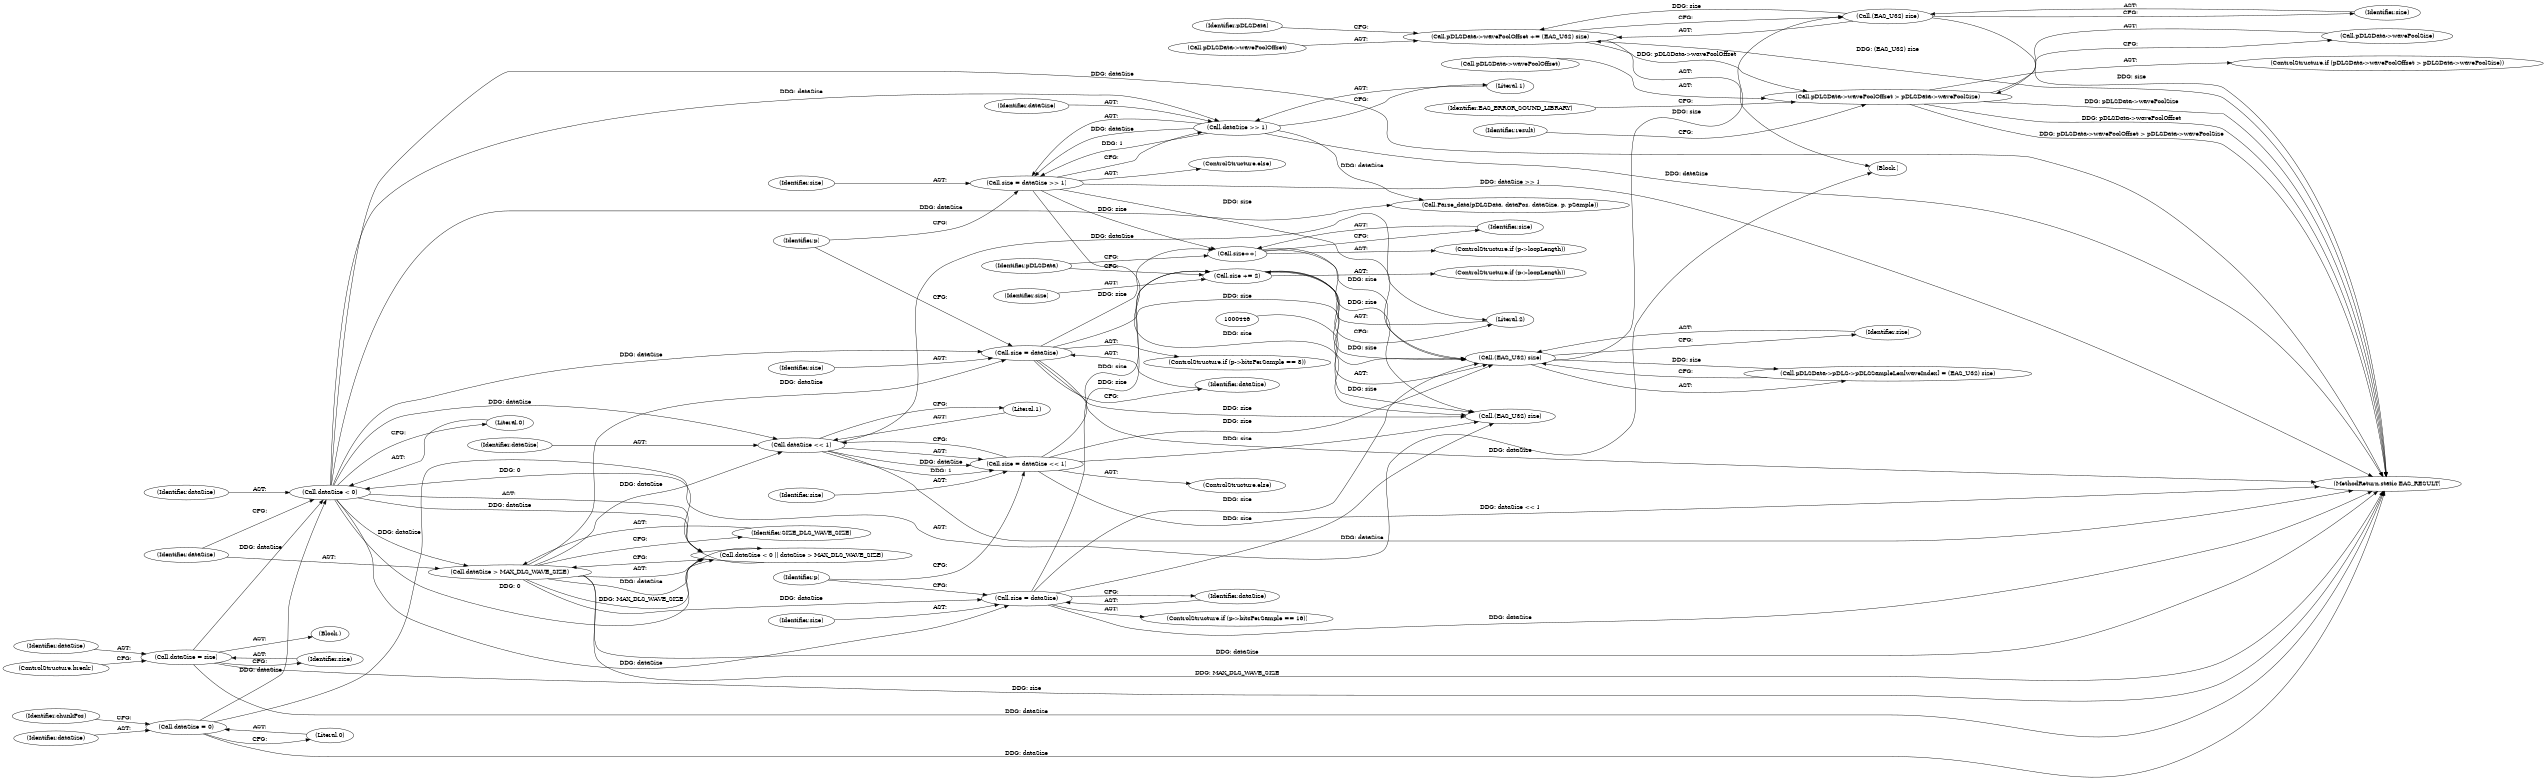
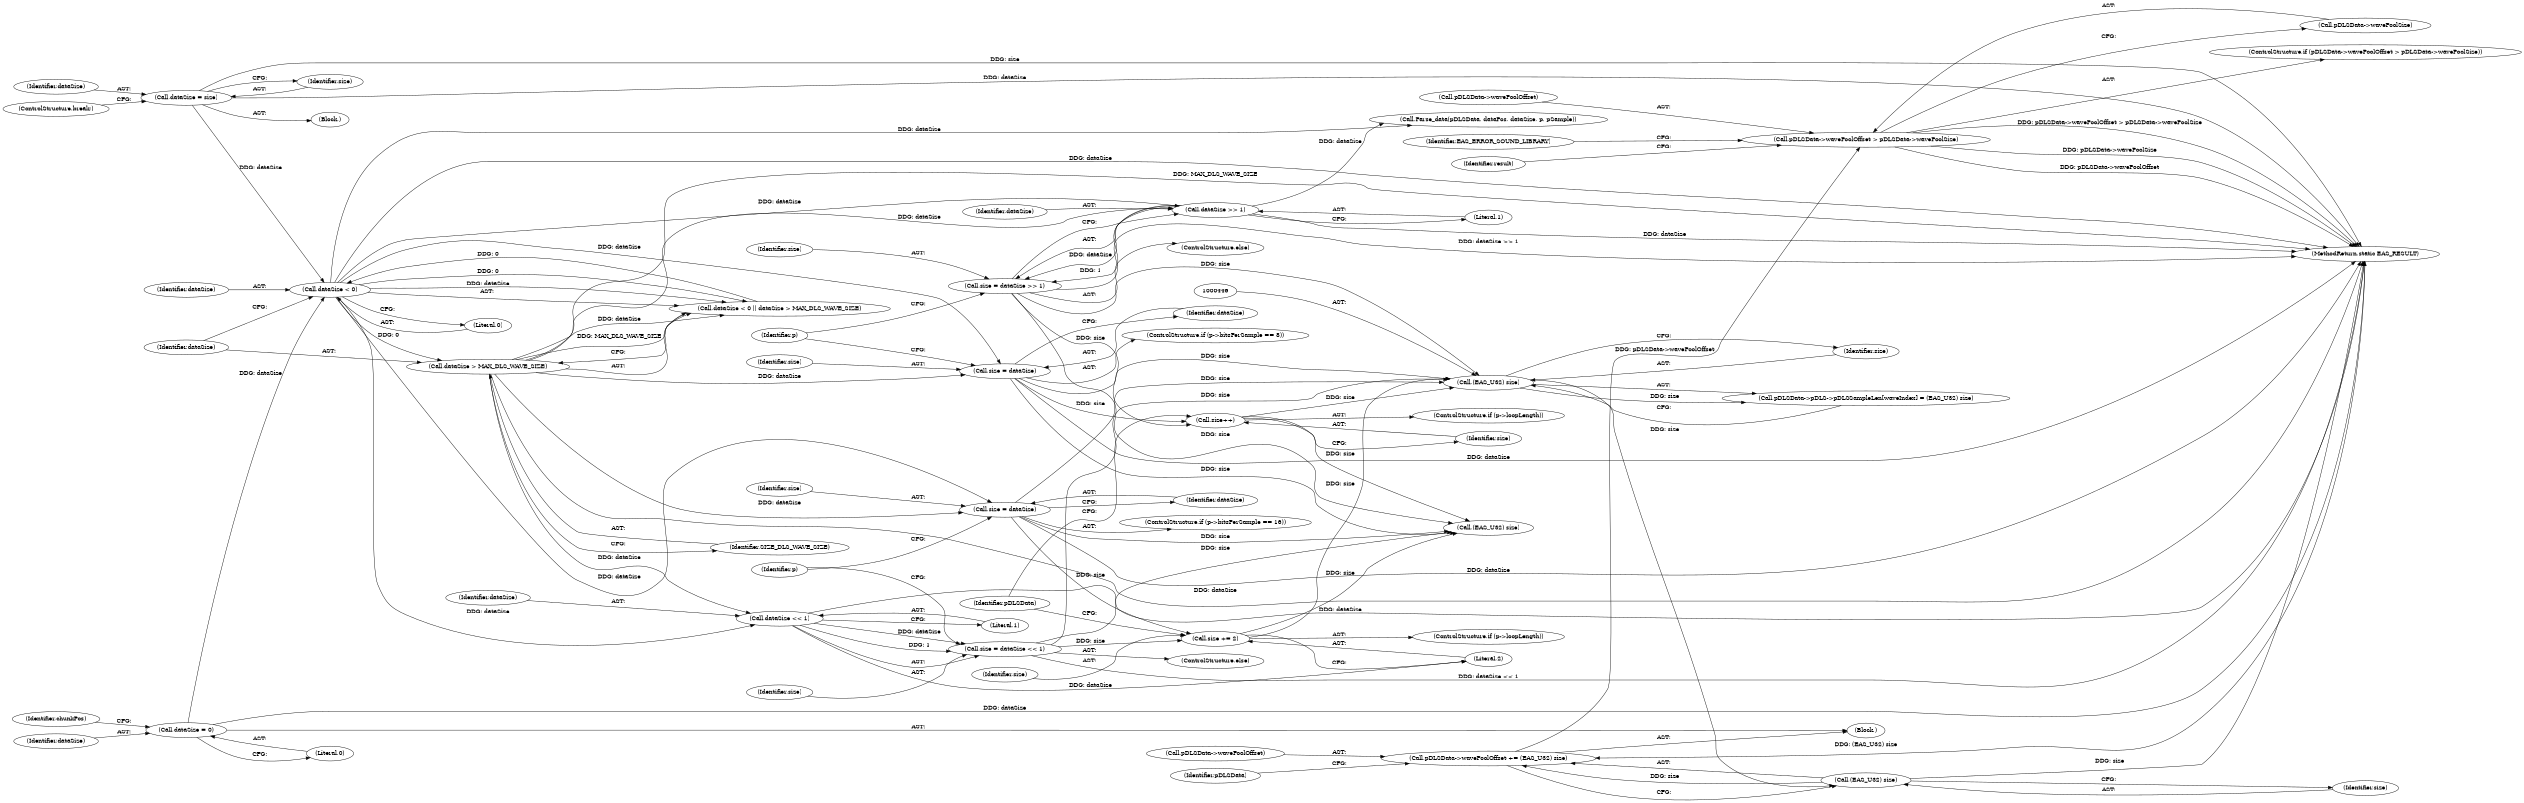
edge "(Call,dataSize > MAX_DLS_WAVE_SIZE)" -> "(Call,dataSize >> 1)": added, label "DDG: dataSize"
edge "(Call,size = dataSize << 1)" -> "(Call,dataSize << 1)": removed, label "CFG:"
edge "(Call,dataSize < 0)" -> "(Call,dataSize > MAX_DLS_WAVE_SIZE)": label "DDG: dataSize" -> "DDG: 0"
